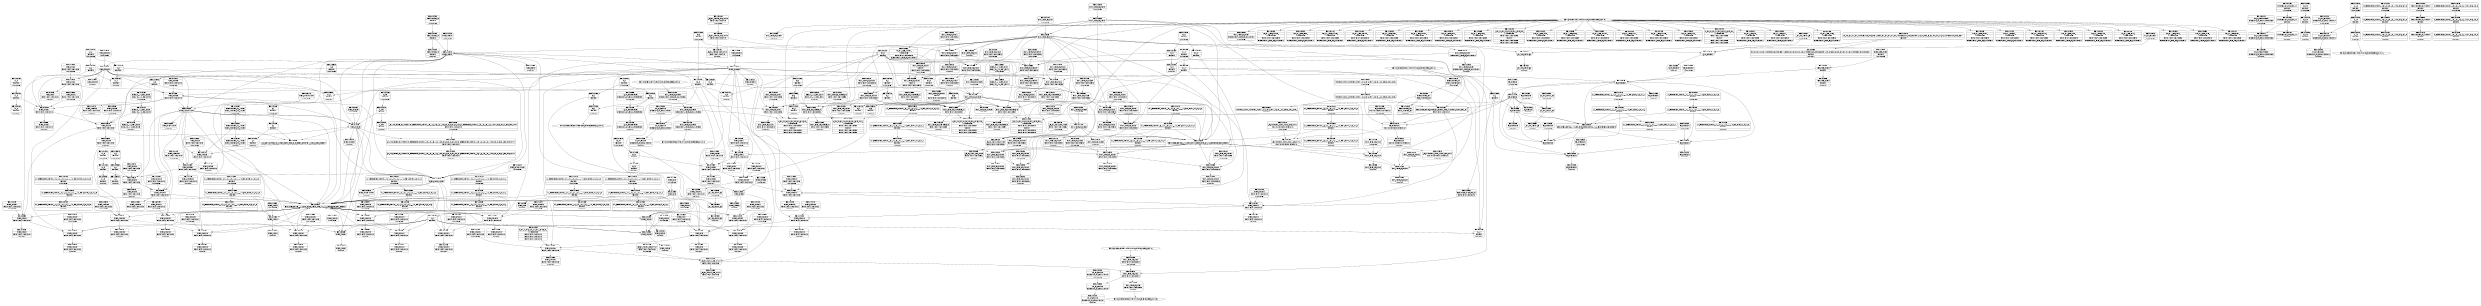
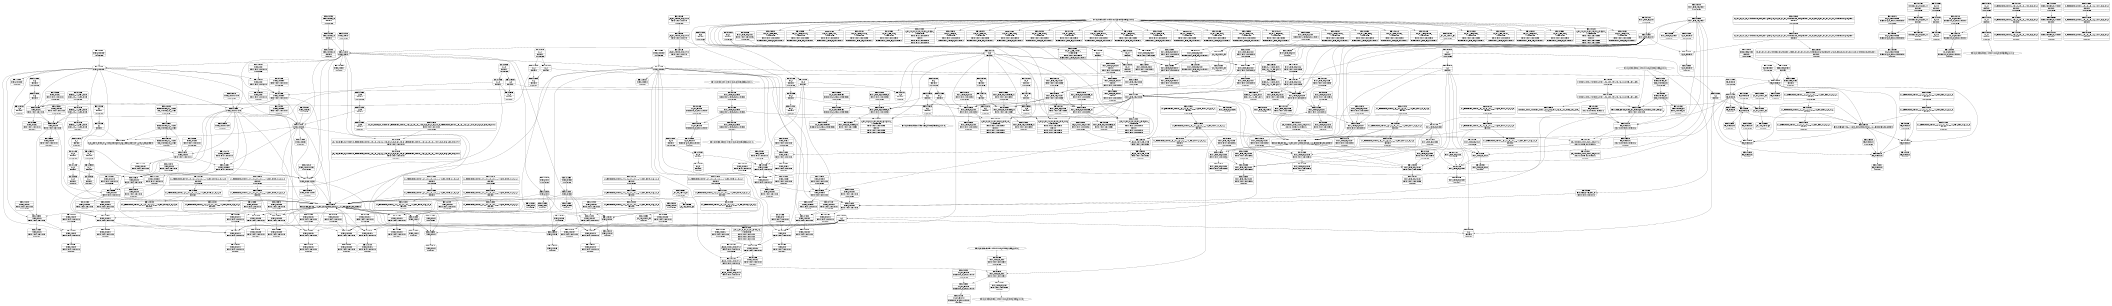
node "CE0x4139940": added
node "CE0x414c030": added
node "CE0x4121770": added
